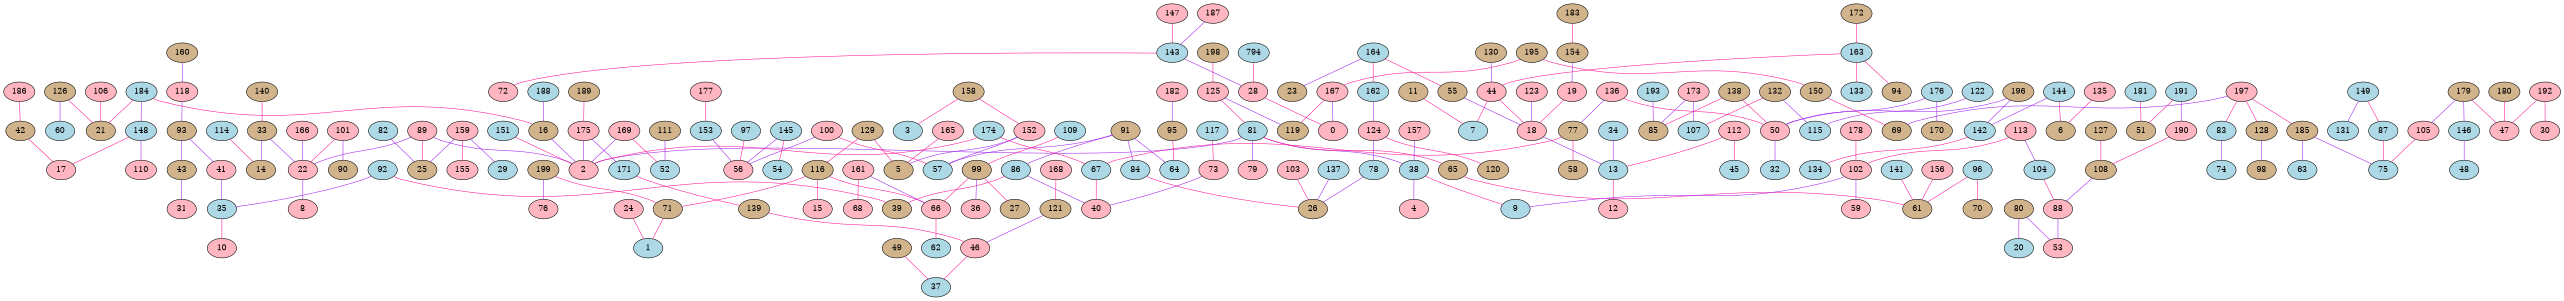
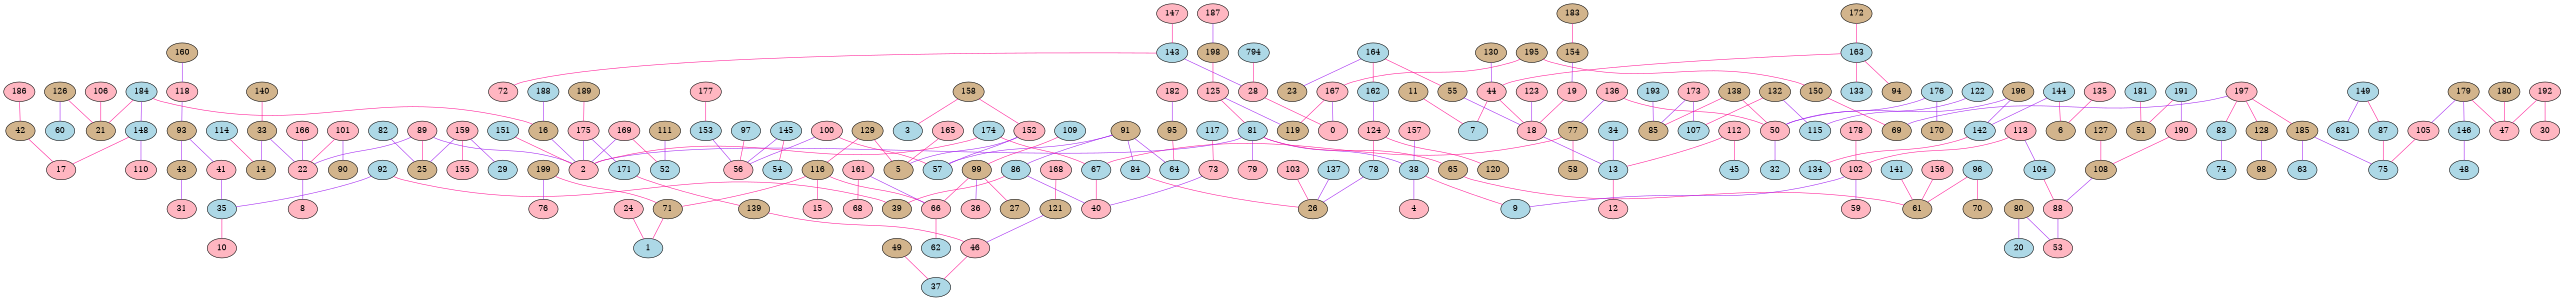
edge "187" -- "143": now "187" -- "198"
node "131": label "131" -> "631"
edge "124" -- "78": color purple -> deeppink
